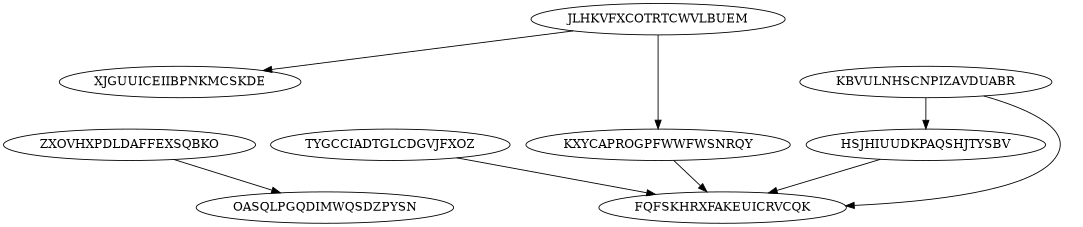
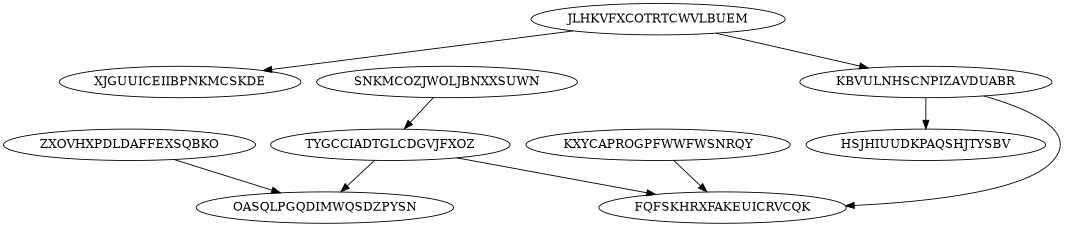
edge "JLHKVFXCOTRTCWVLBUEM" -> "KXYCAPROGPFWWFWSNRQY": now "JLHKVFXCOTRTCWVLBUEM" -> "KBVULNHSCNPIZAVDUABR"
node "SNKMCOZJWOLJBNXXSUWN": added
edge "TYGCCIADTGLCDGVJFXOZ" -> "OASQLPGQDIMWQSDZPYSN": added
edge "HSJHIUUDKPAQSHJTYSBV" -> "FQFSKHRXFAKEUICRVCQK": removed
